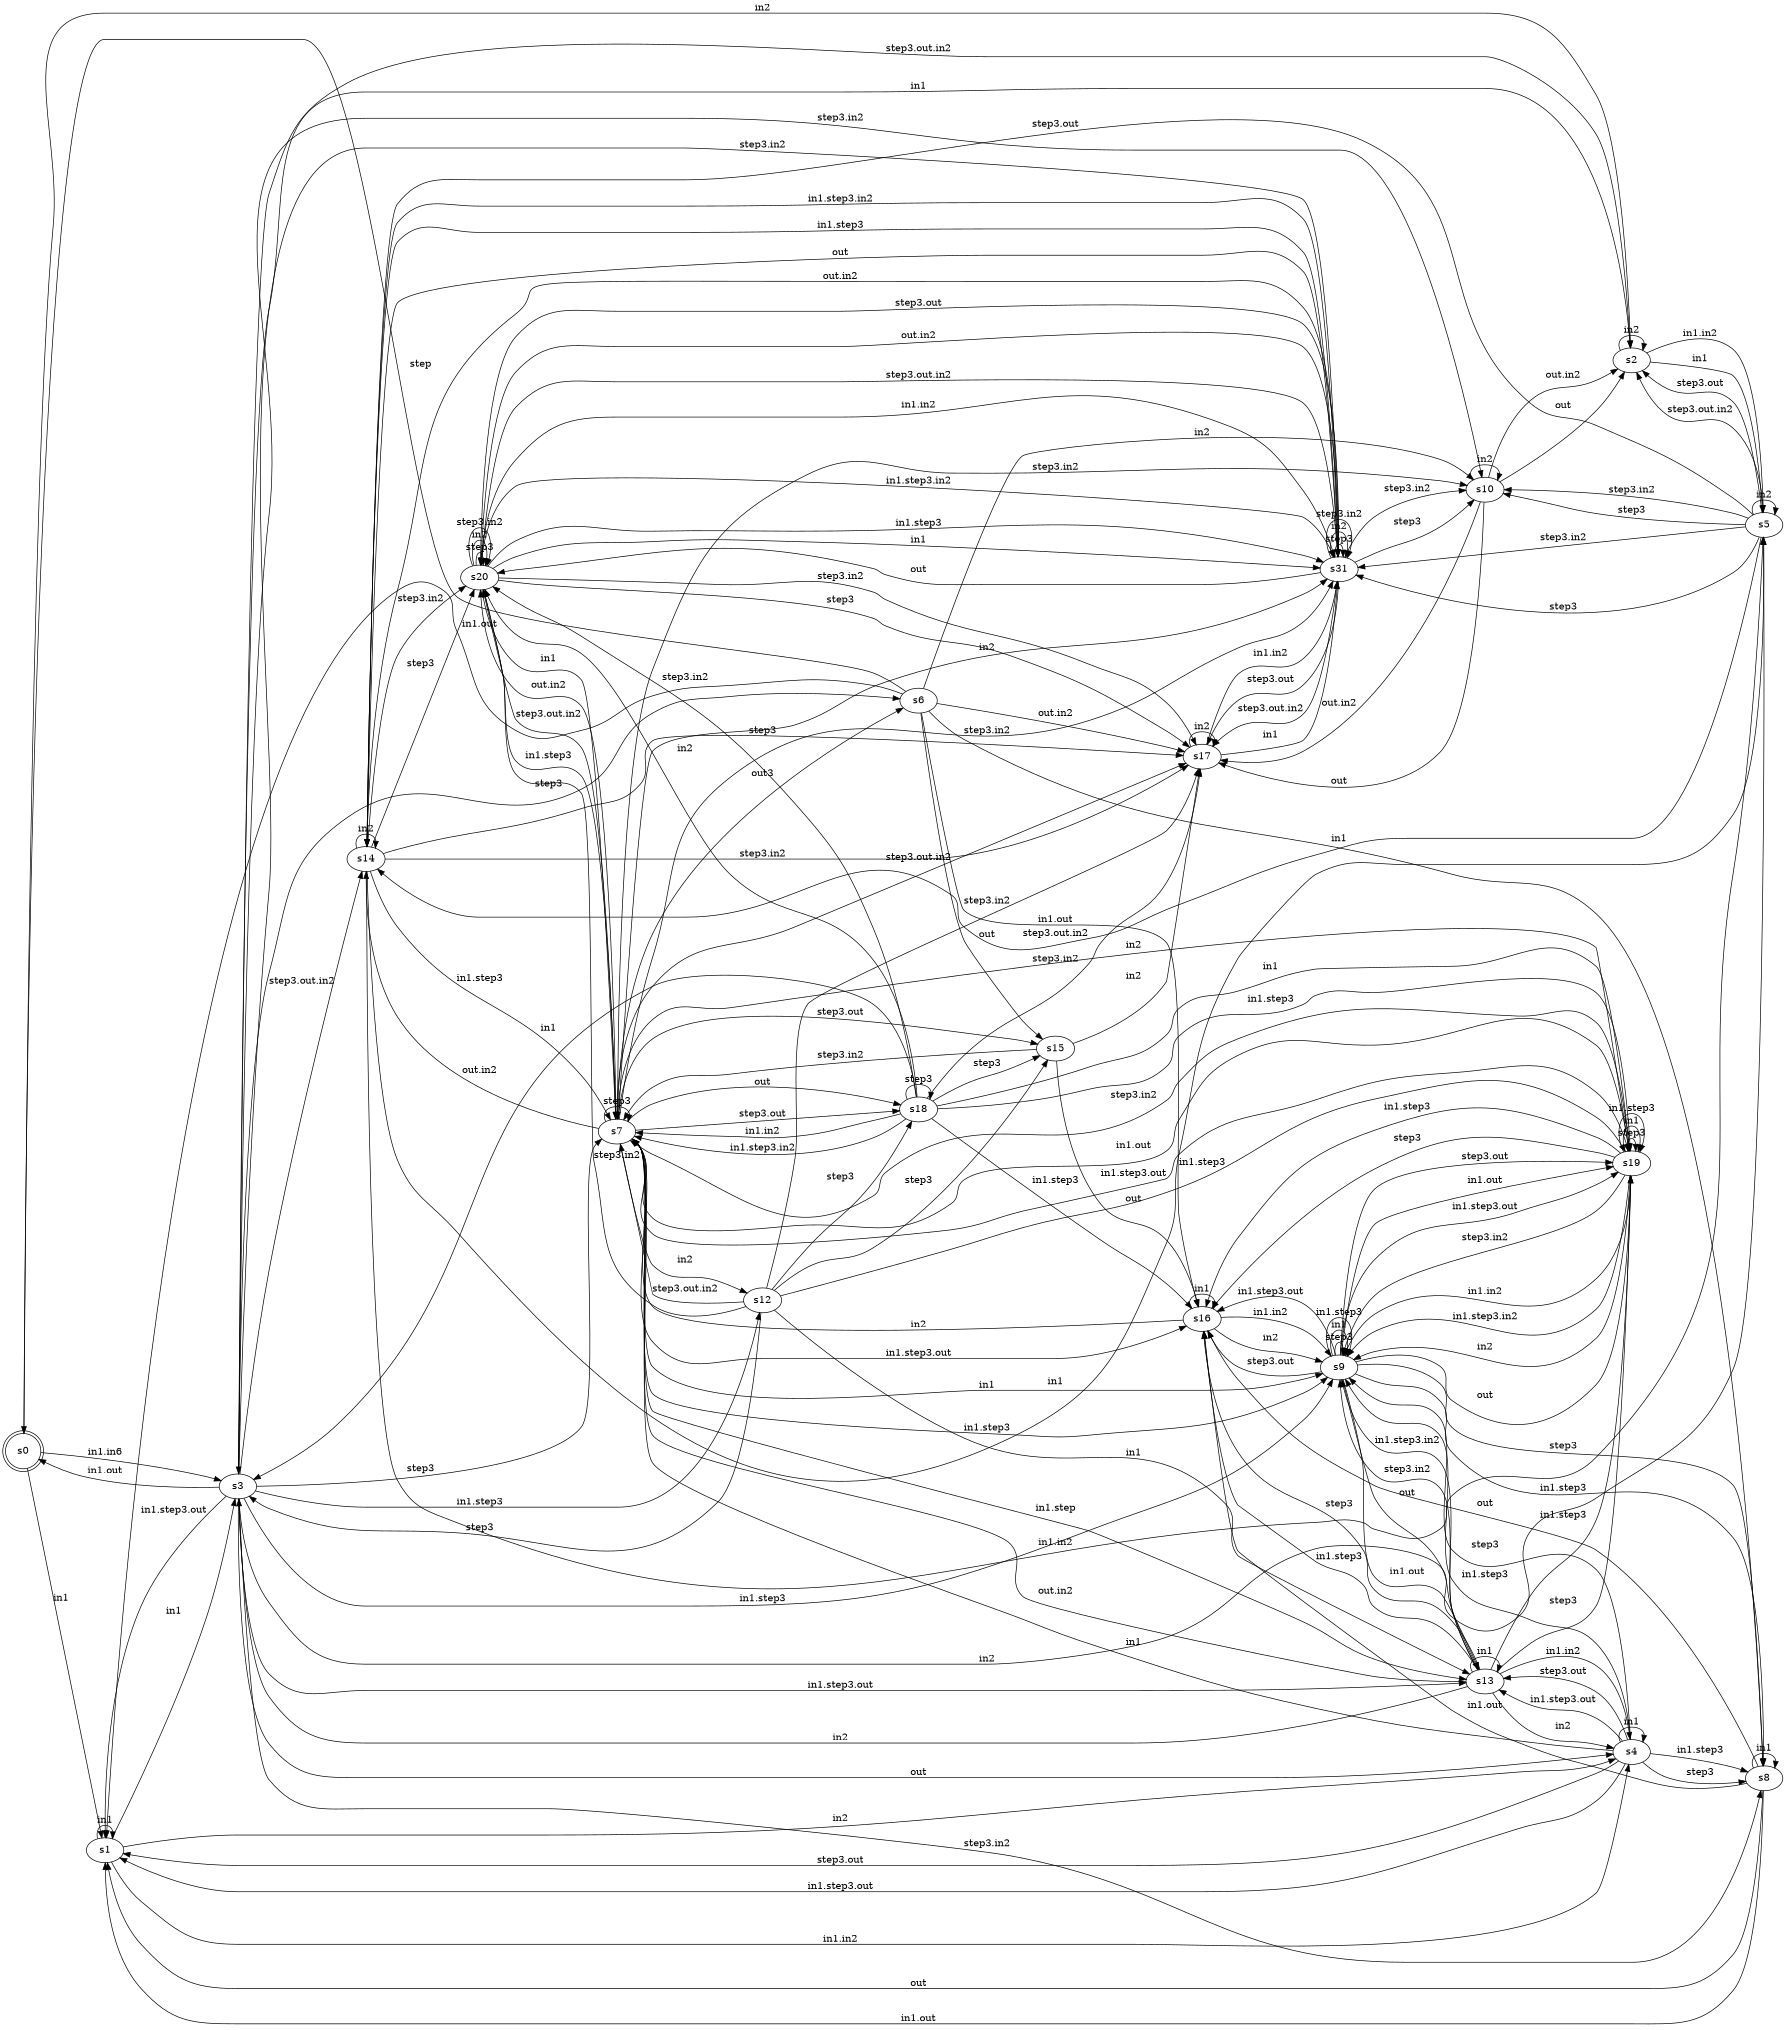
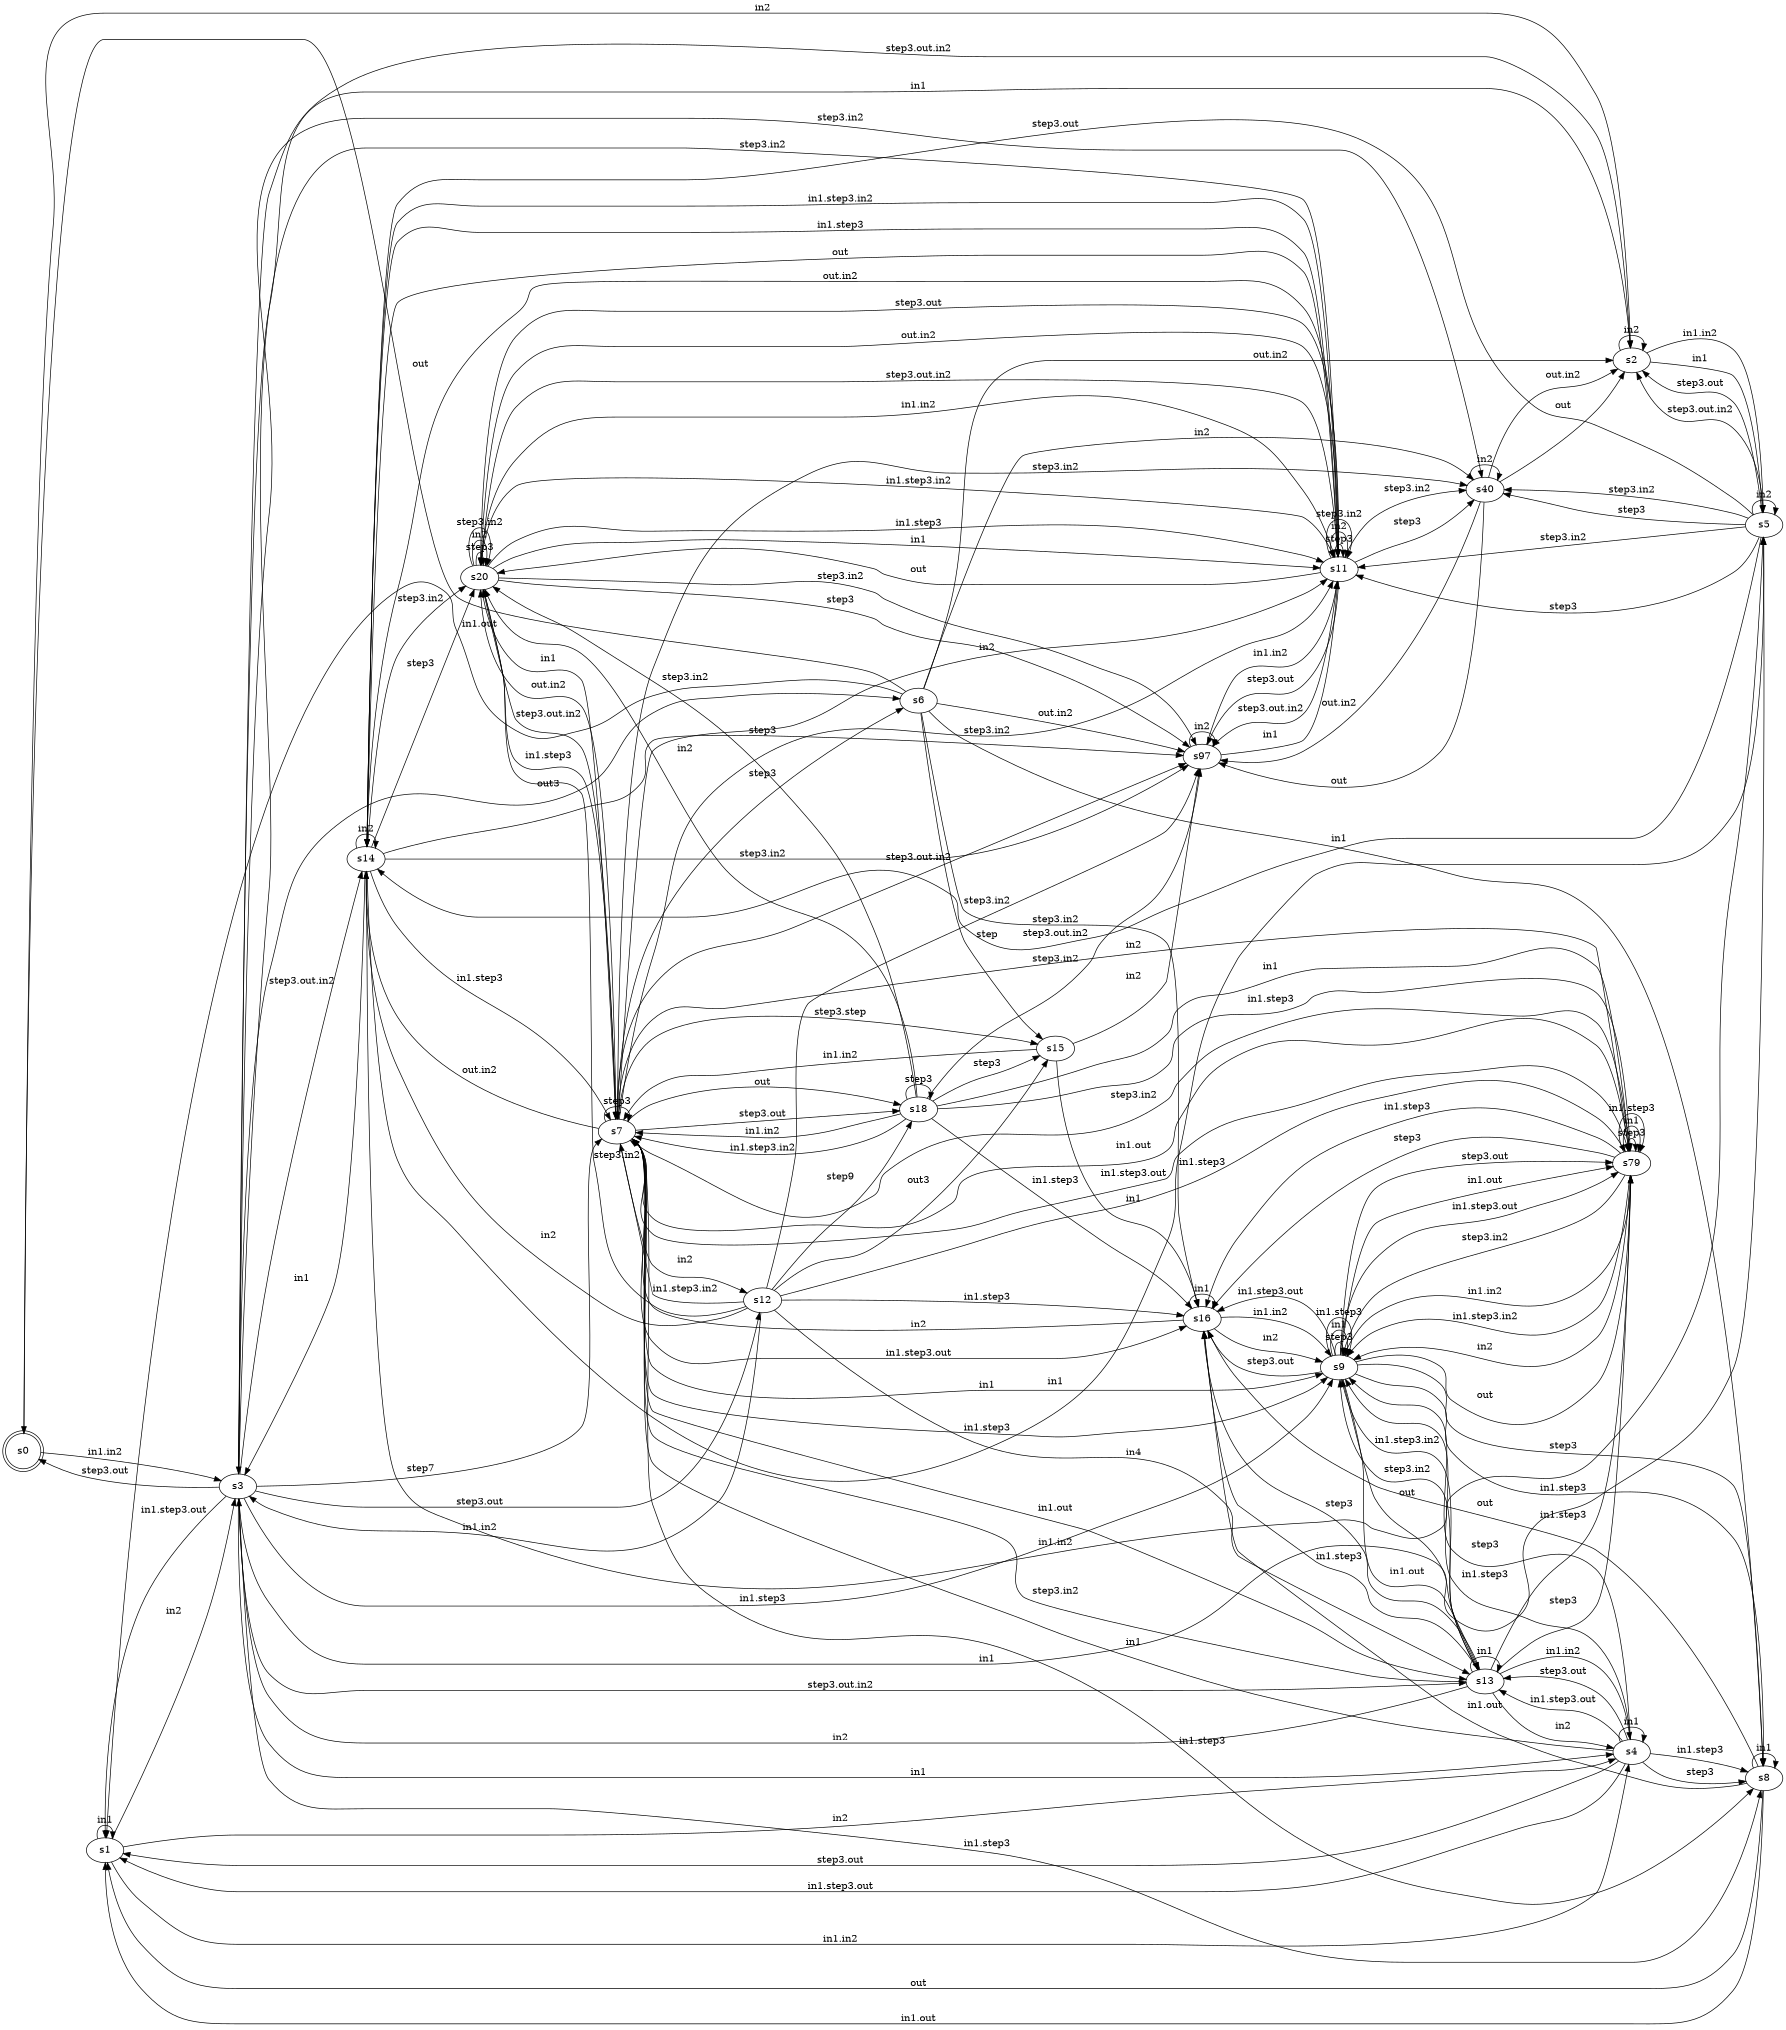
edge "s6" -> "s2": added, label "out.in2"
edge "s6" -> "s0": label "step" -> "out"
node "s10": label "s10" -> "s40"
node "s31": label "s31" -> "s11"
node "s17": label "s17" -> "s97"
edge "s7" -> "s6": label "out3" -> "step3"
edge "s3" -> "s6": label "step3" -> "out3"
edge "s6" -> "s16": label "in1.out" -> "step3.in2"
edge "s6" -> "s15": label "out" -> "step"
edge "s7" -> "s15": label "step3.out" -> "step3.step"
edge "s15" -> "s7": label "step3.in2" -> "in1.in2"
edge "s18" -> "s3": now "s14" -> "s3"
node "s19": label "s19" -> "s79"
edge "s12" -> "s18": label "step3" -> "step9"
edge "s12" -> "s15": label "step3" -> "out3"
edge "s12" -> "s14": added, label "in2"
edge "s15" -> "s16": label "out" -> "in1"
edge "s12" -> "s7": label "step3.out.in2" -> "in1.step3.in2"
edge "s12" -> "s16": added, label "in1.step3"
edge "s0" -> "s3": label "in1.in6" -> "in1.in2"
edge "s12" -> "s13": label "in1" -> "in4"
edge "s3" -> "s7": label "step3" -> "step7"
edge "s3" -> "s0": label "in1.out" -> "step3.out"
edge "s3" -> "s12": label "in1.step3" -> "step3.out"
edge "s7" -> "s13": label "in1.step" -> "in1.out"
edge "s12" -> "s3": label "step3" -> "in1.in2"
edge "s13" -> "s7": label "out.in2" -> "step3.in2"
edge "s1" -> "s3": label "in1" -> "in2"
edge "s7" -> "s8": added, label "in1.step3"
edge "s0" -> "s1": removed, label "in1"
edge "s3" -> "s5": label "in2" -> "in1"
edge "s3" -> "s13": label "in1.step3.out" -> "step3.out.in2"
edge "s3" -> "s4": label "out" -> "in1"
edge "s3" -> "s8": label "step3.in2" -> "in1.step3"
